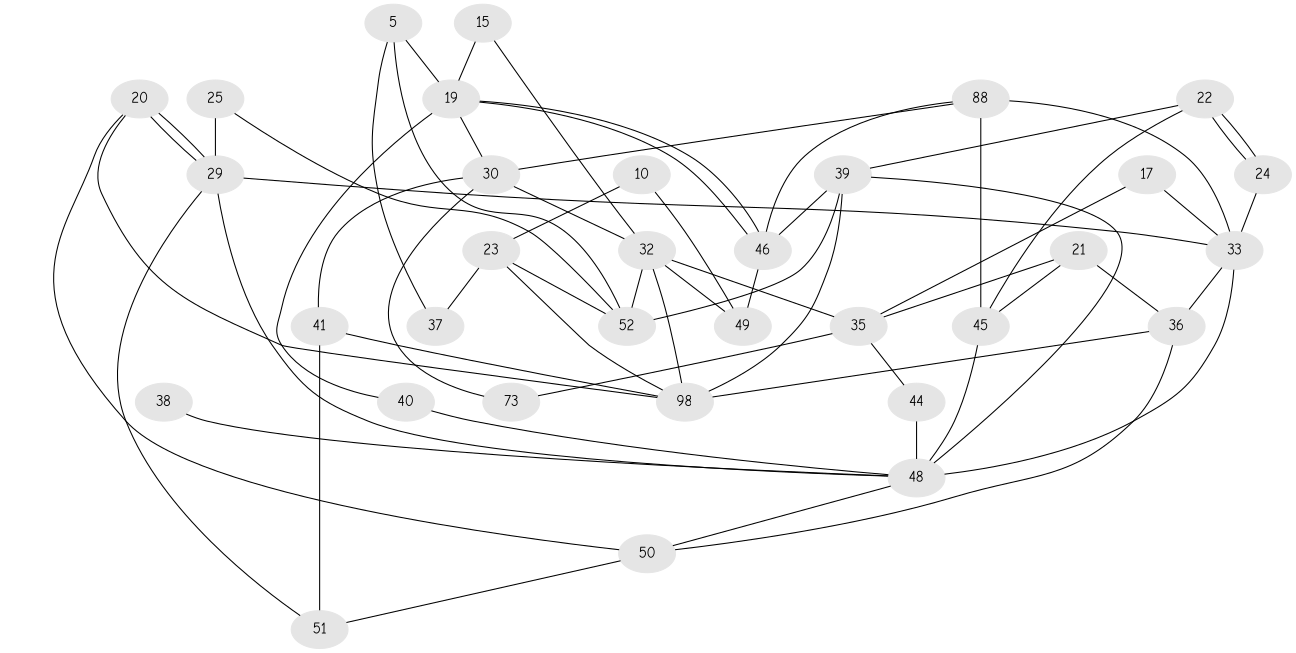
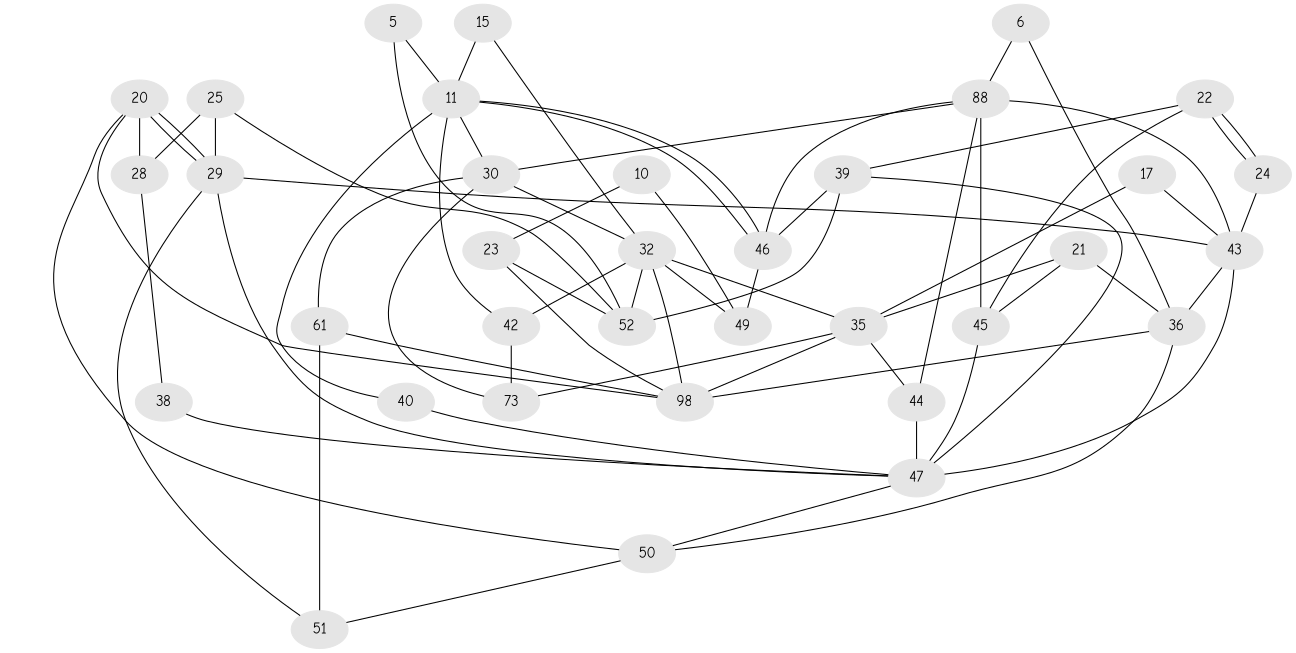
node "6": added
node "19": label "19" -> "11"
node "28": added
edge "88" -- "44": added
node "33": label "33" -> "43"
edge "39" -- "98": now "35" -- "98"
node "41": label "41" -> "61"
node "37": removed
node "42": added
node "48": label "48" -> "47"
